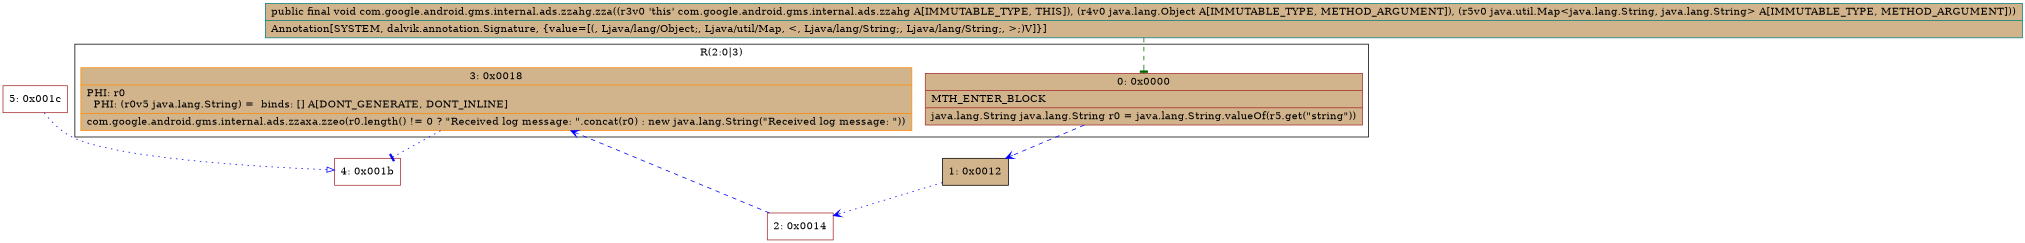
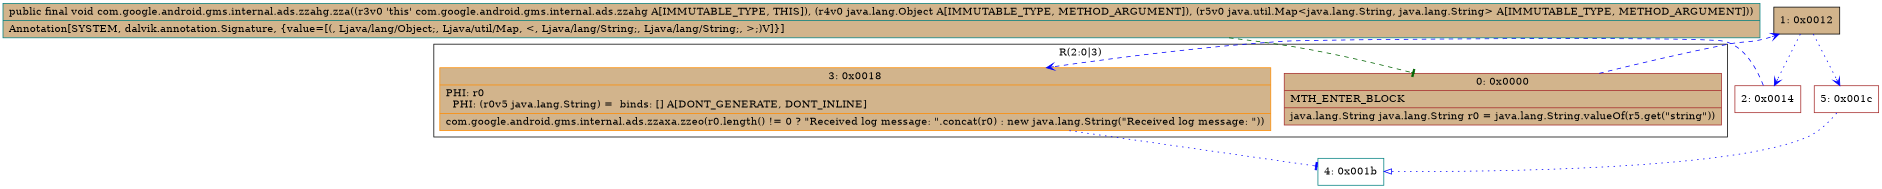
edge "1: 0x0012" -> "5: 0x001c": added
node "4: 0x001b": color brown -> teal
